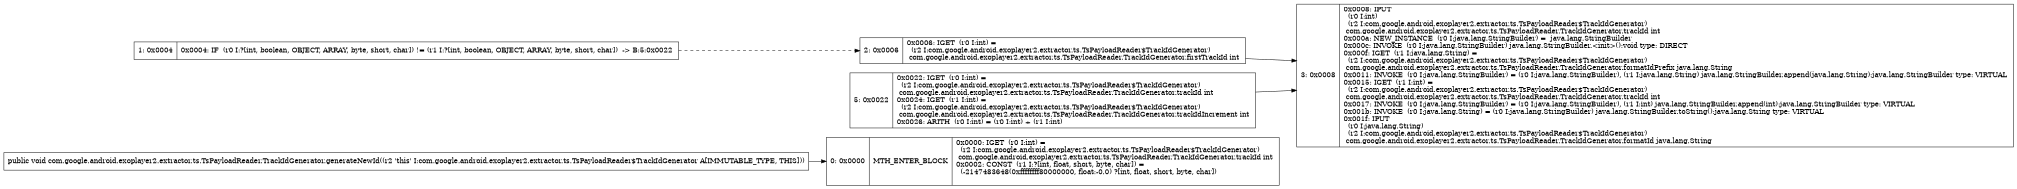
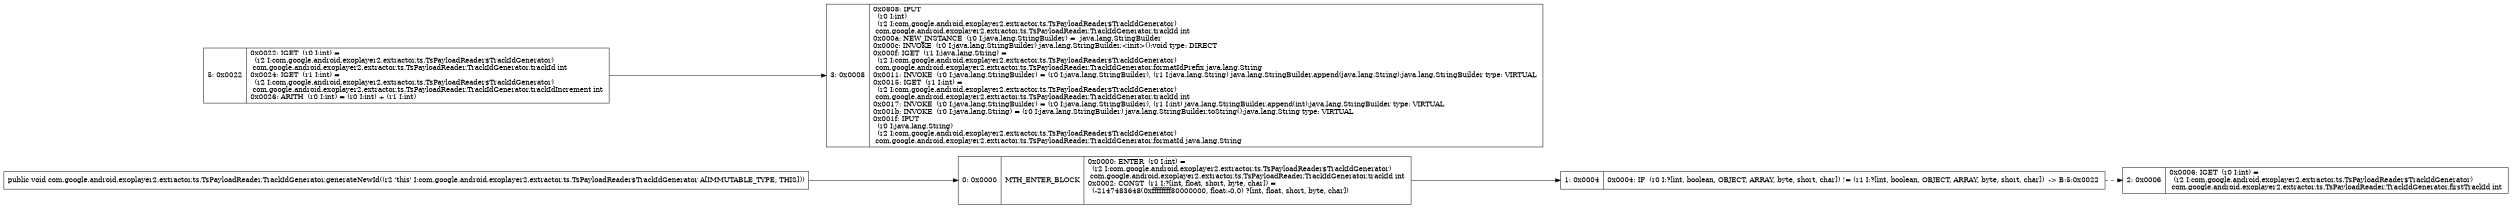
node "3: 0x0008": text "0x0008: IPUT" -> "0x0808: IPUT"
edge "2: 0x0006" -> "3: 0x0008": removed
node "0: 0x0000": text "0x0000: IGET  (r0 I:int) =" -> "0x0000: ENTER  (r0 I:int) ="
edge "0: 0x0000" -> "1: 0x0004": added
